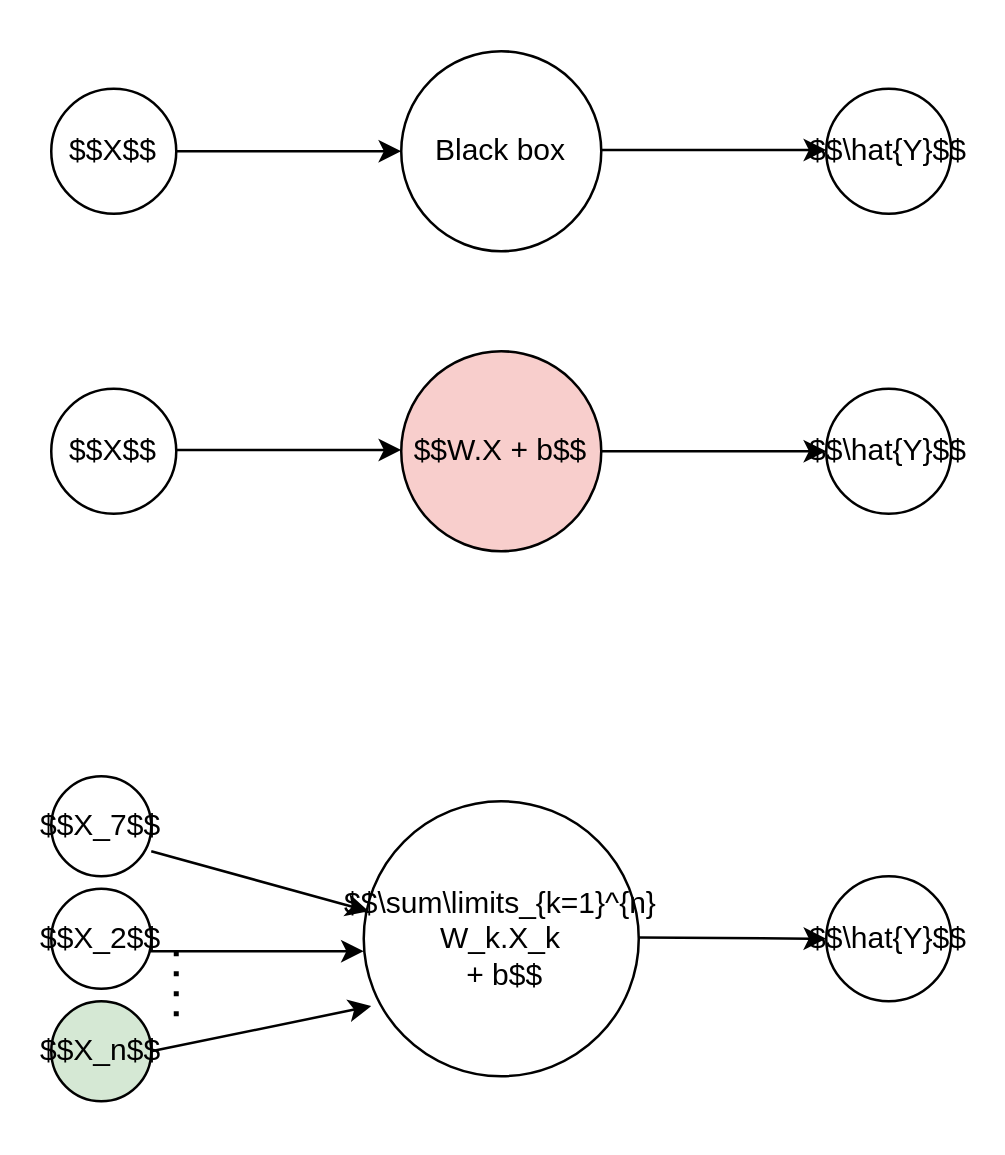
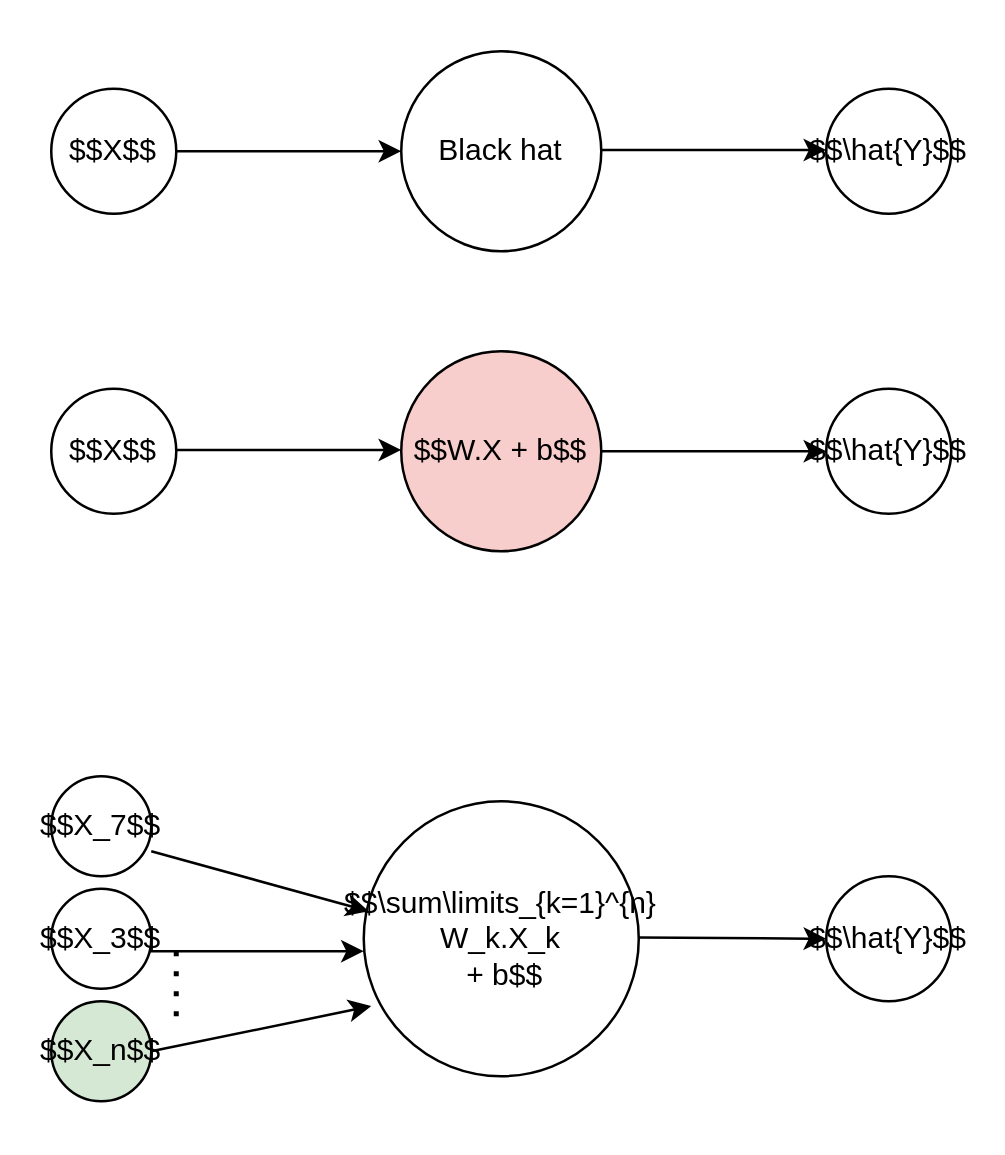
node "Black box": label "Black box" -> "Black hat"
node "$$X_2$$": label "$$X_2$$" -> "$$X_3$$"
